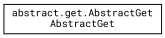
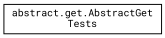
node "abstract.get.AbstractGet AbstractGet": label "abstract.get.AbstractGet AbstractGet" -> "abstract.get.AbstractGet Tests"
